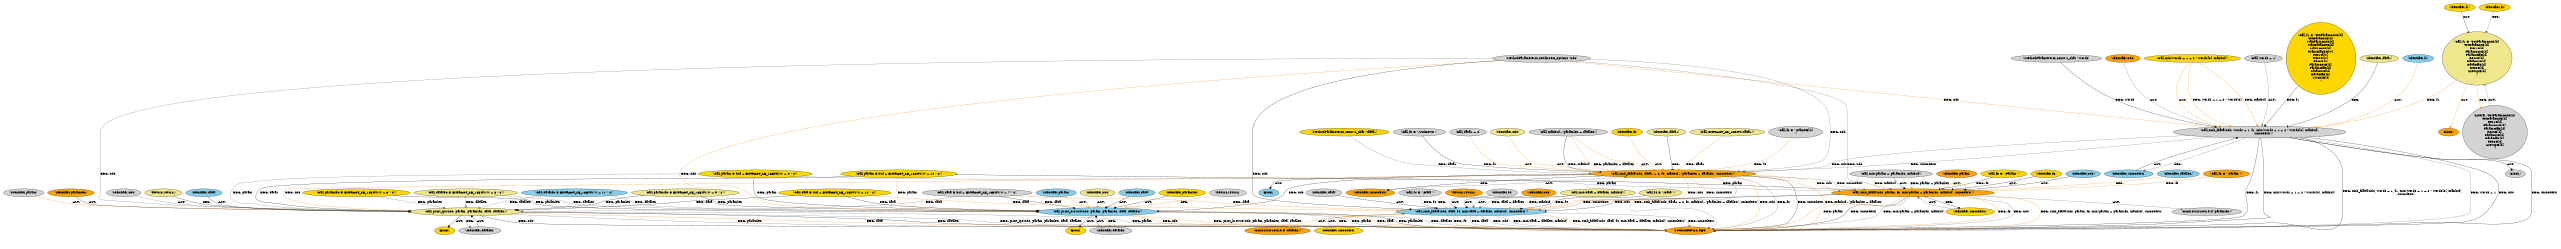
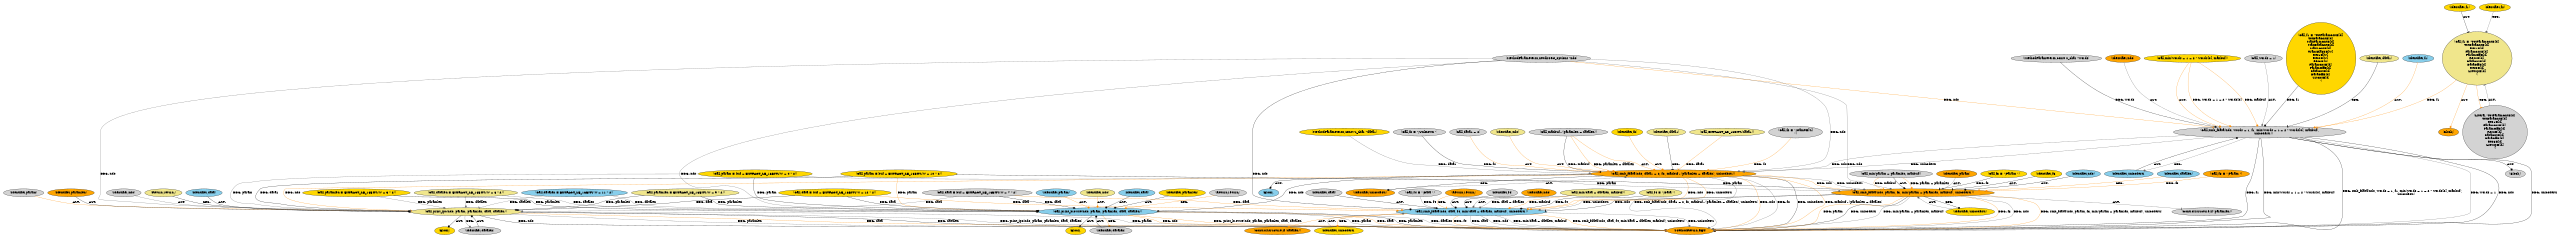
edge "(MethodParameterIn,netdissect_options *ndo)" -> "(Call,print_browse(ndo, param, paramlen, data, datalen))": color darkorange -> gray40
